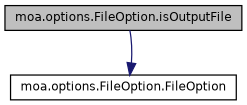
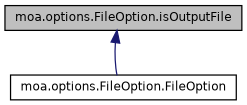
edge "moa.options.FileOption.isOutputFile" -> "moa.options.FileOption.FileOption": reversed
